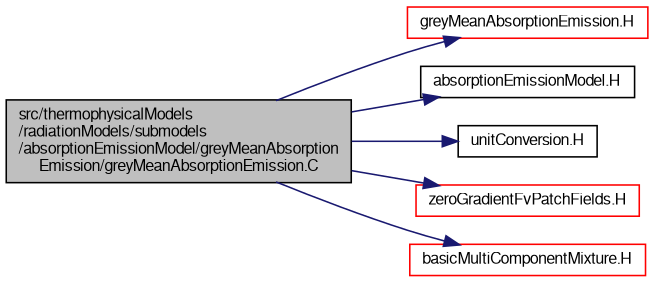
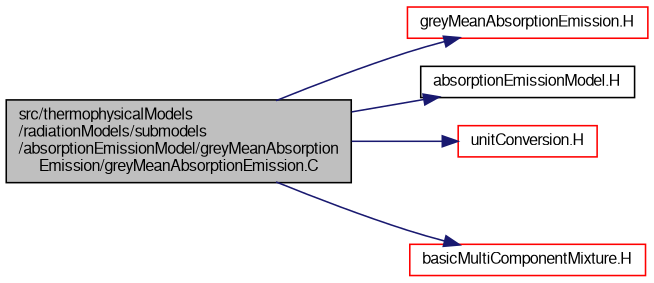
node "unitConversion.H": color black -> red
node "zeroGradientFvPatchFields.H": removed
